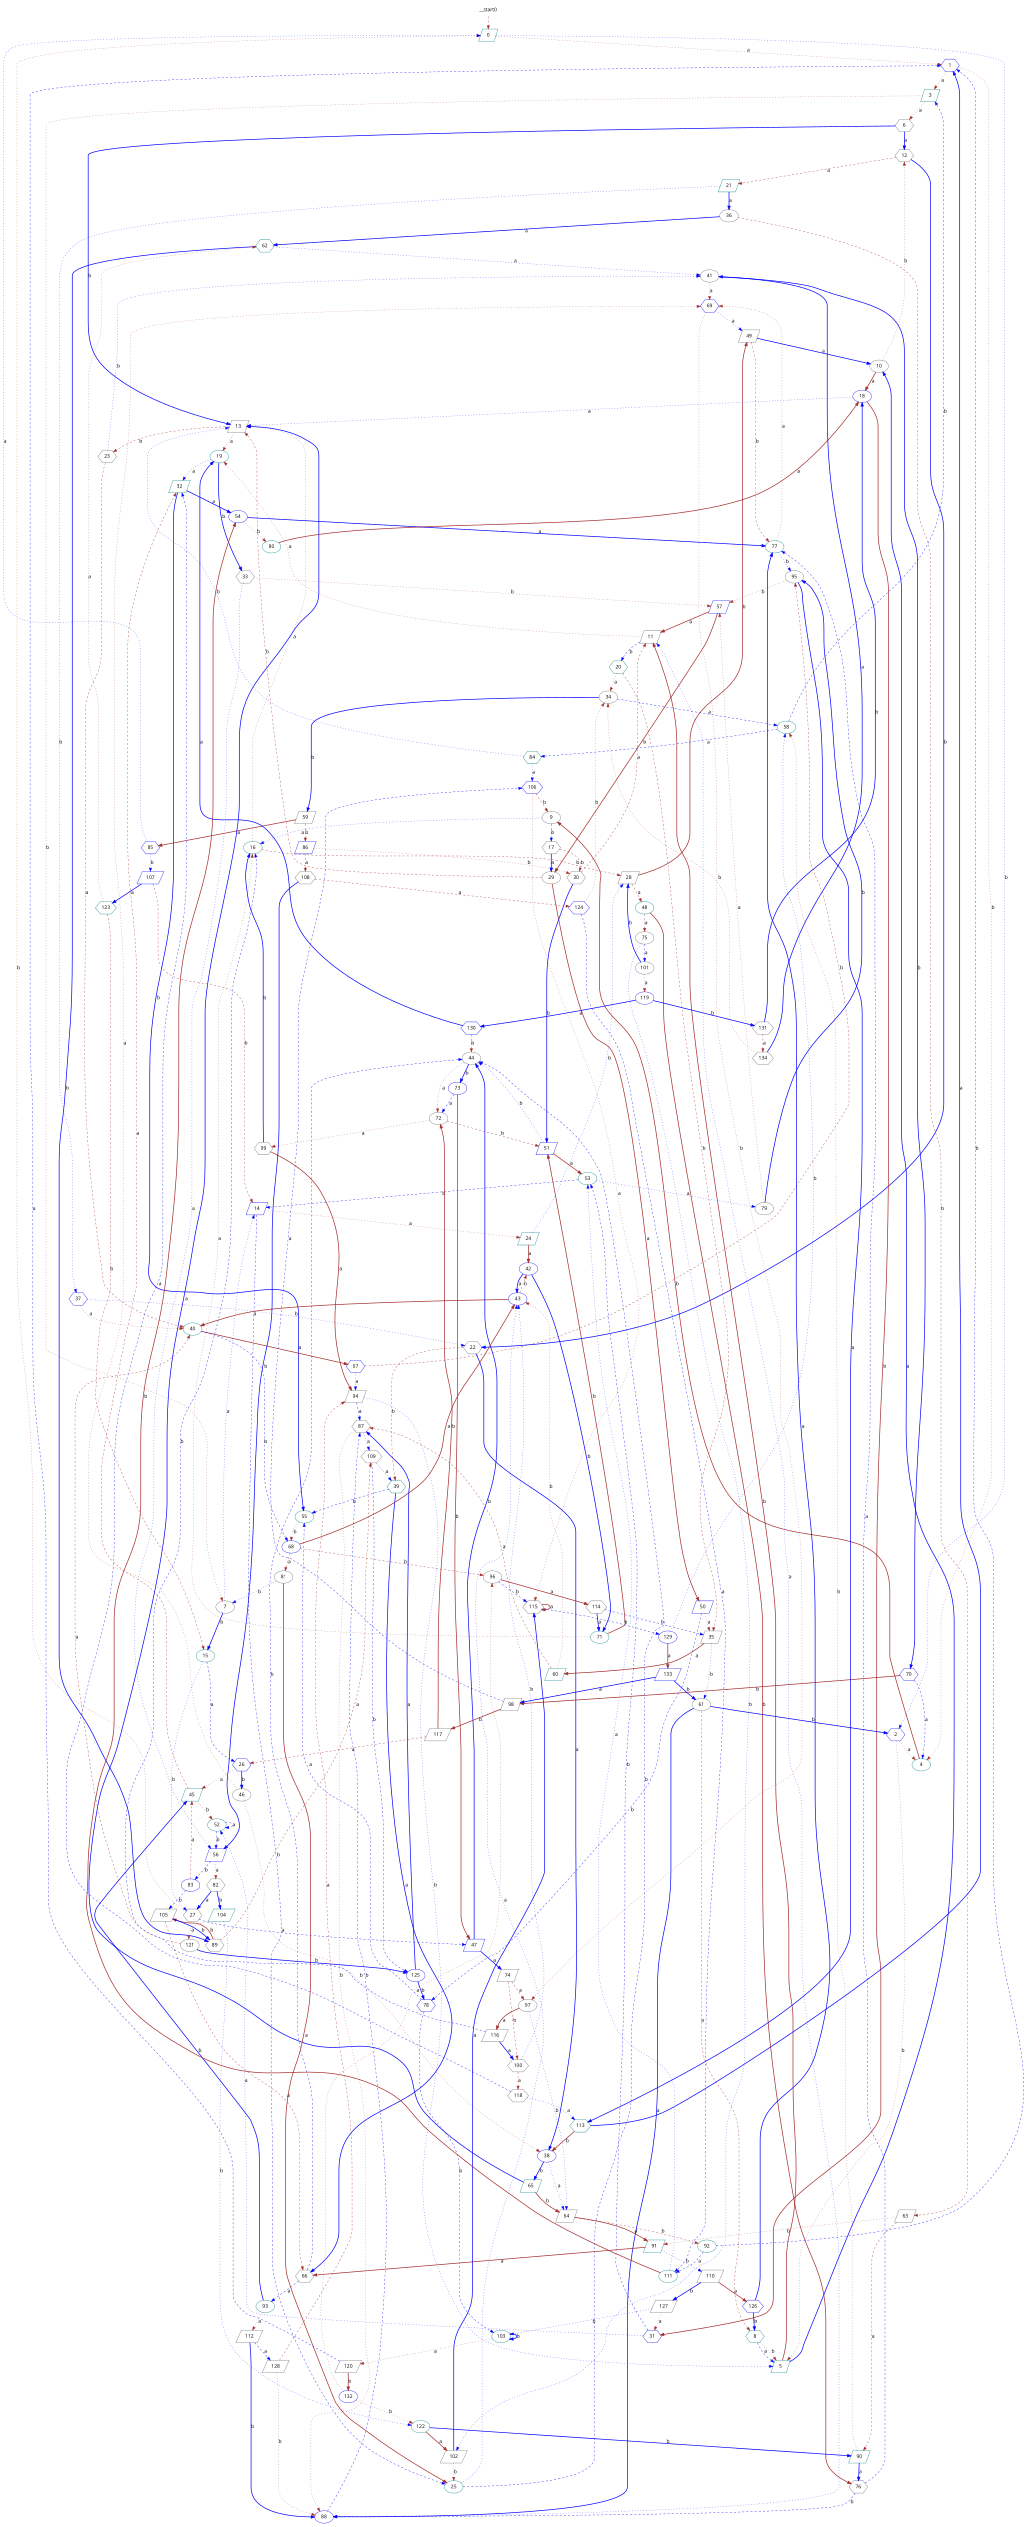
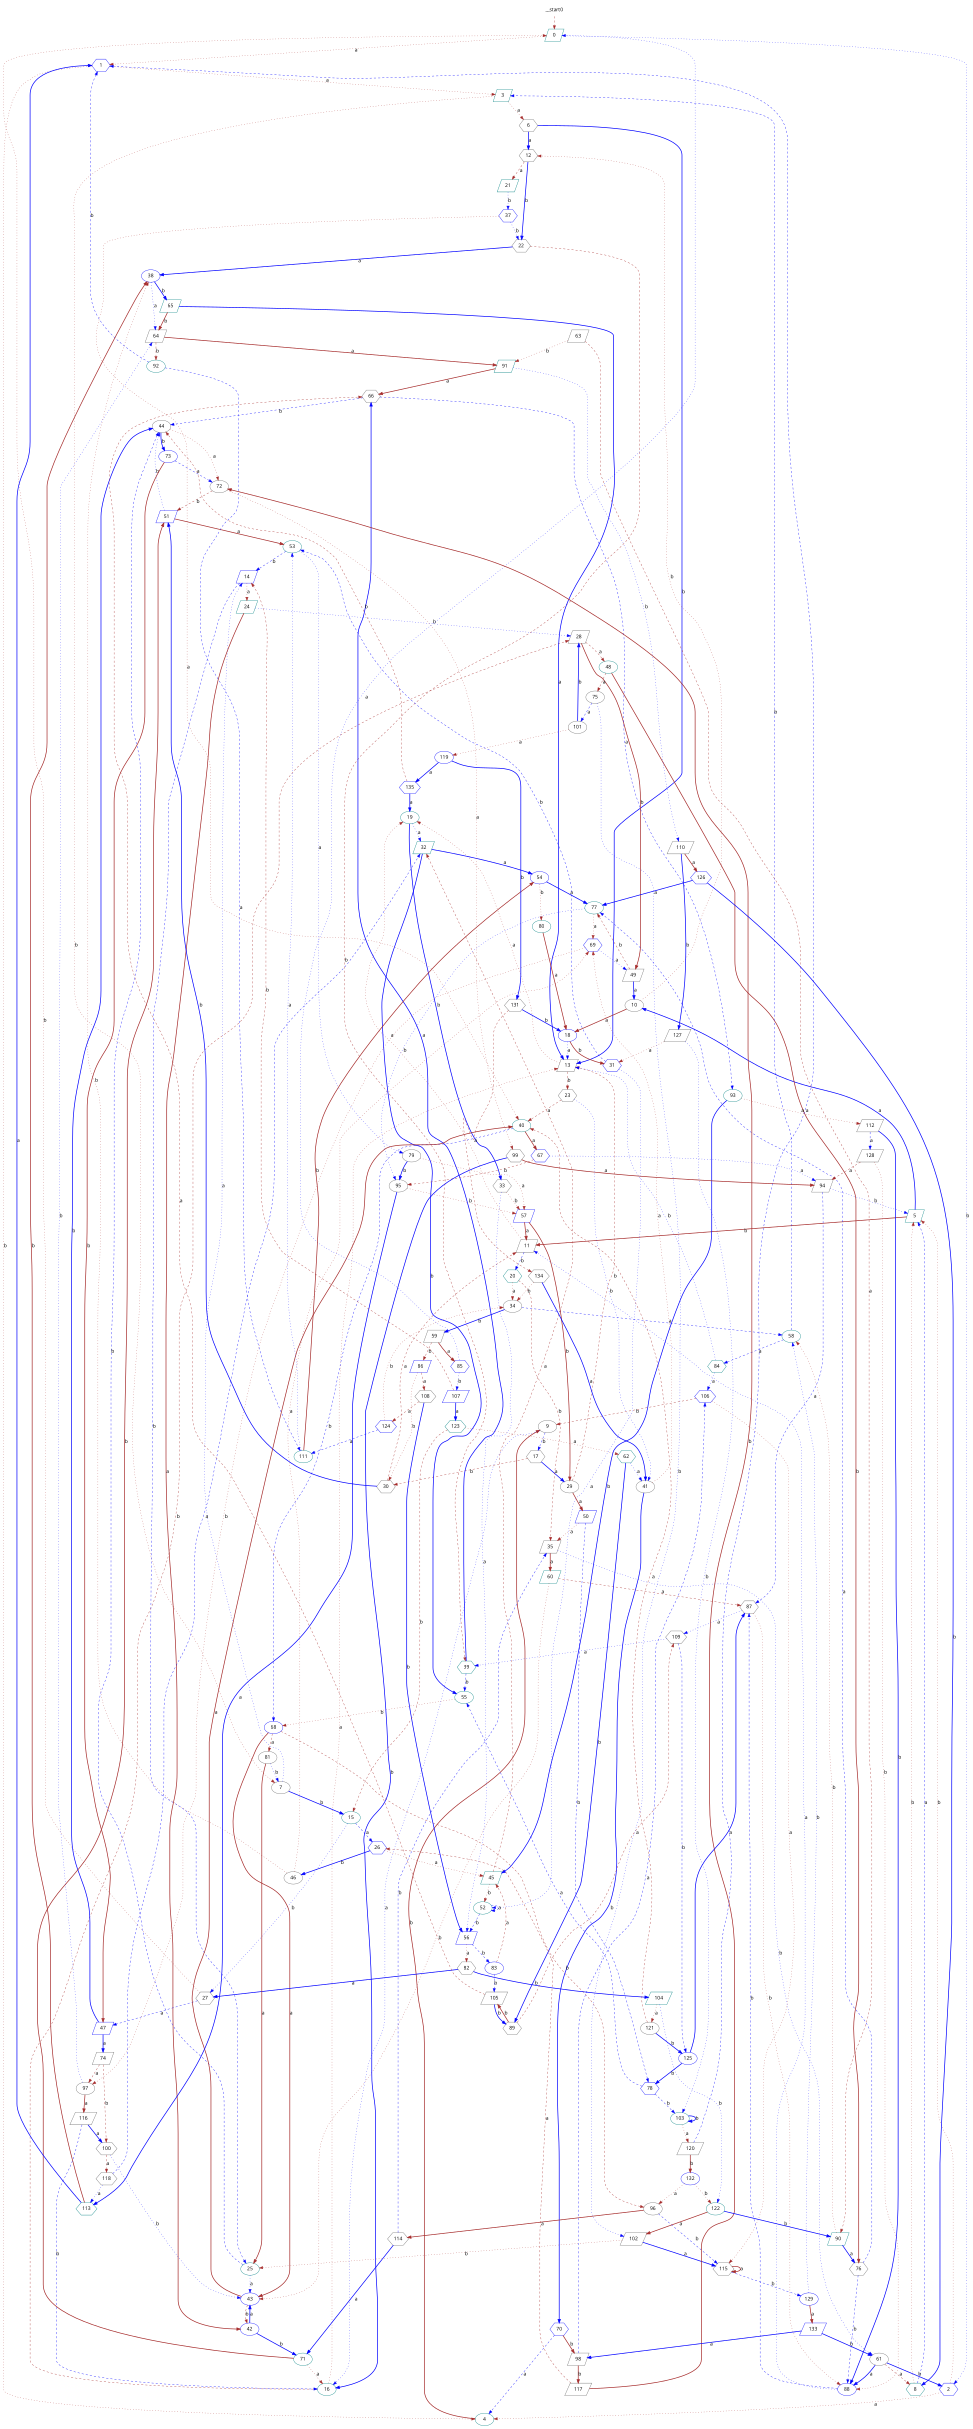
node "36": removed
node "130": label "130" -> "135"
